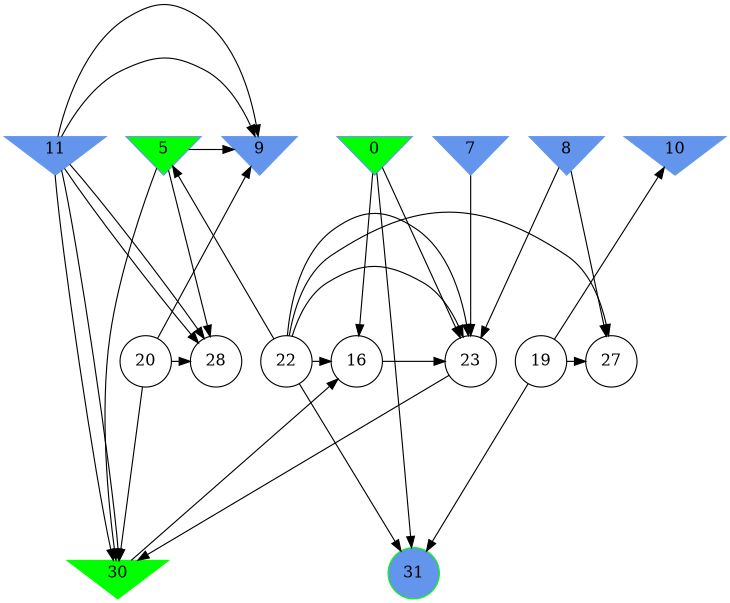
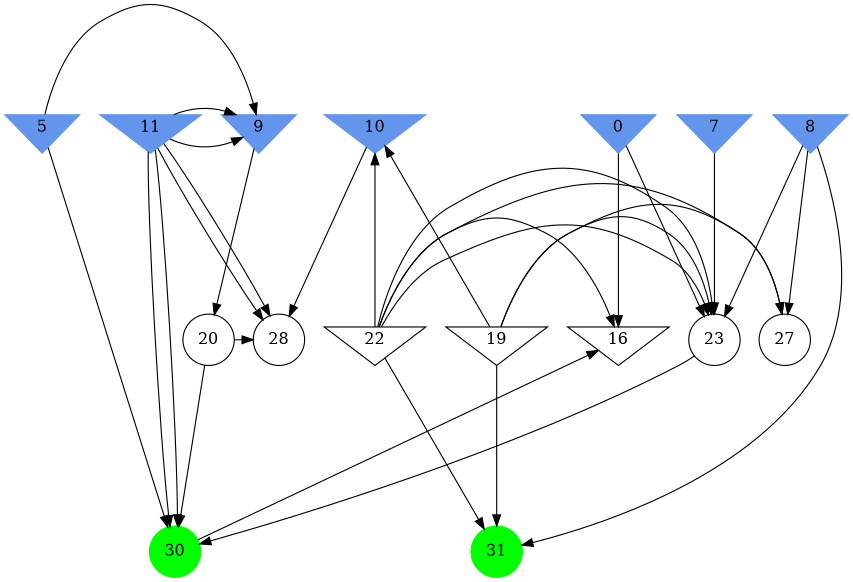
node "5": fillcolor green -> cornflowerblue
node "0": fillcolor green -> cornflowerblue
edge "5" -> "28": now "10" -> "28"
edge "22" -> "5": now "22" -> "10"
edge "20" -> "9": reversed
edge "0" -> "31": now "8" -> "31"
node "22": shape circle -> invtriangle
node "16": shape circle -> invtriangle
edge "16" -> "23": now "19" -> "23"
node "19": shape circle -> invtriangle
node "30": shape invtriangle -> circle
node "31": fillcolor cornflowerblue -> green
